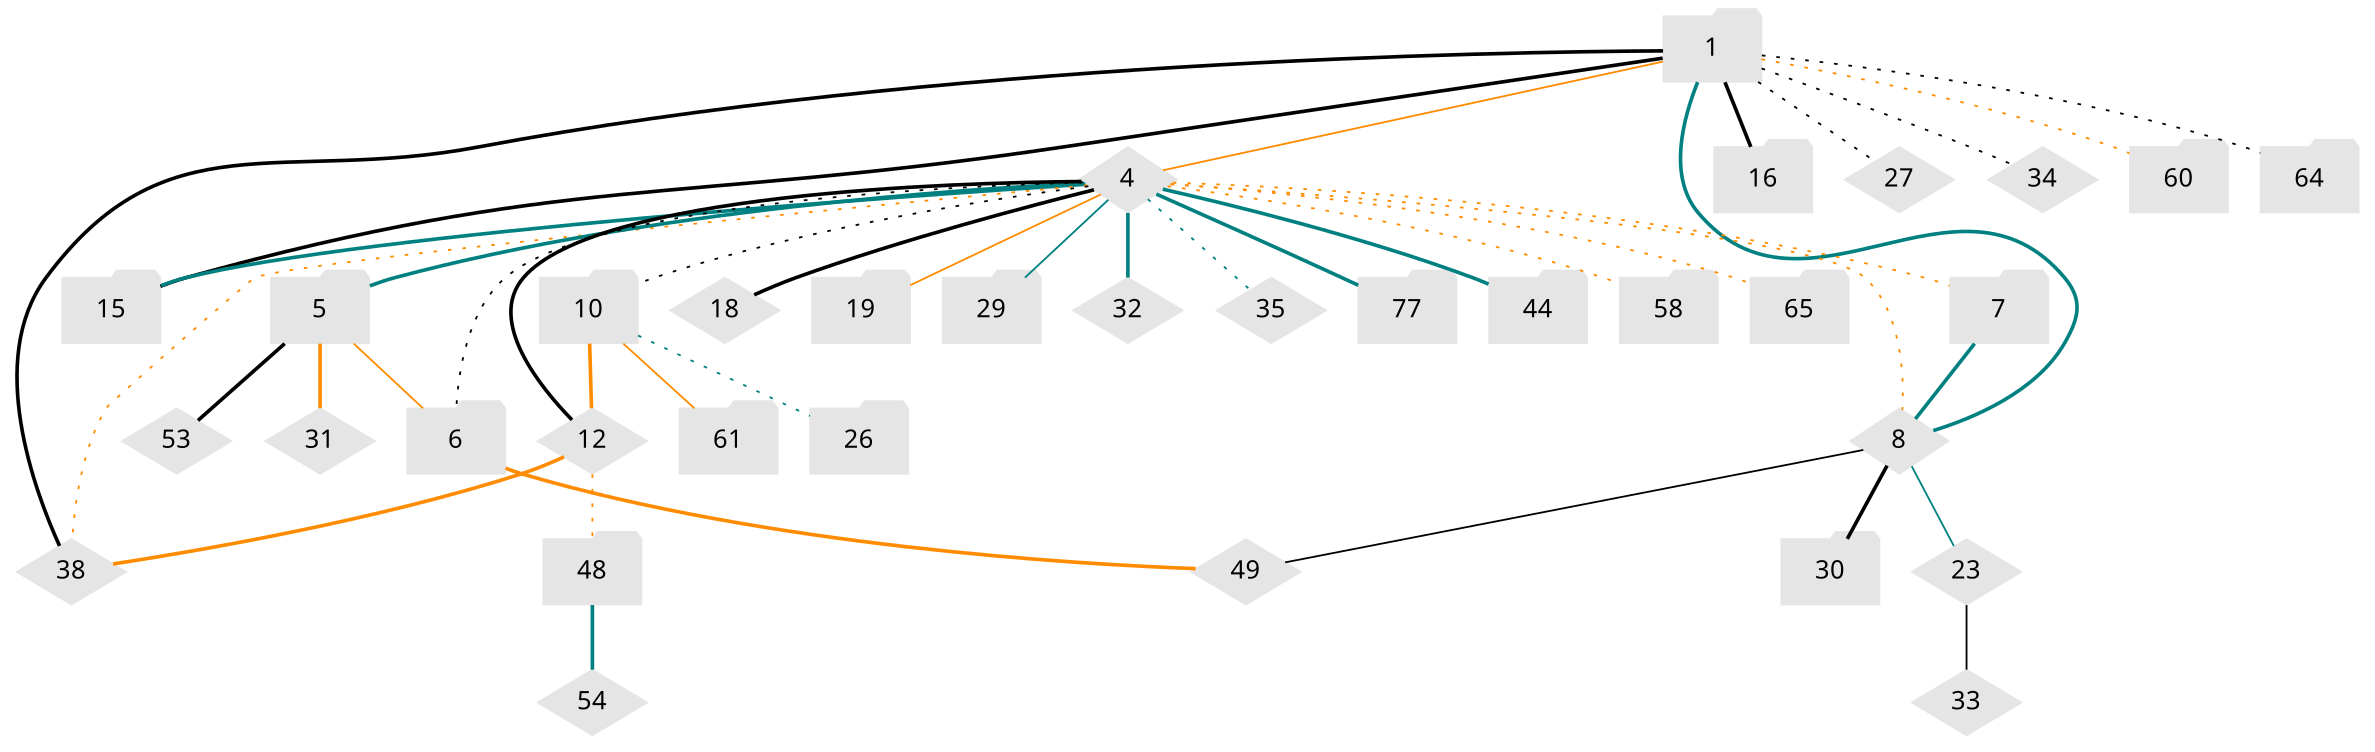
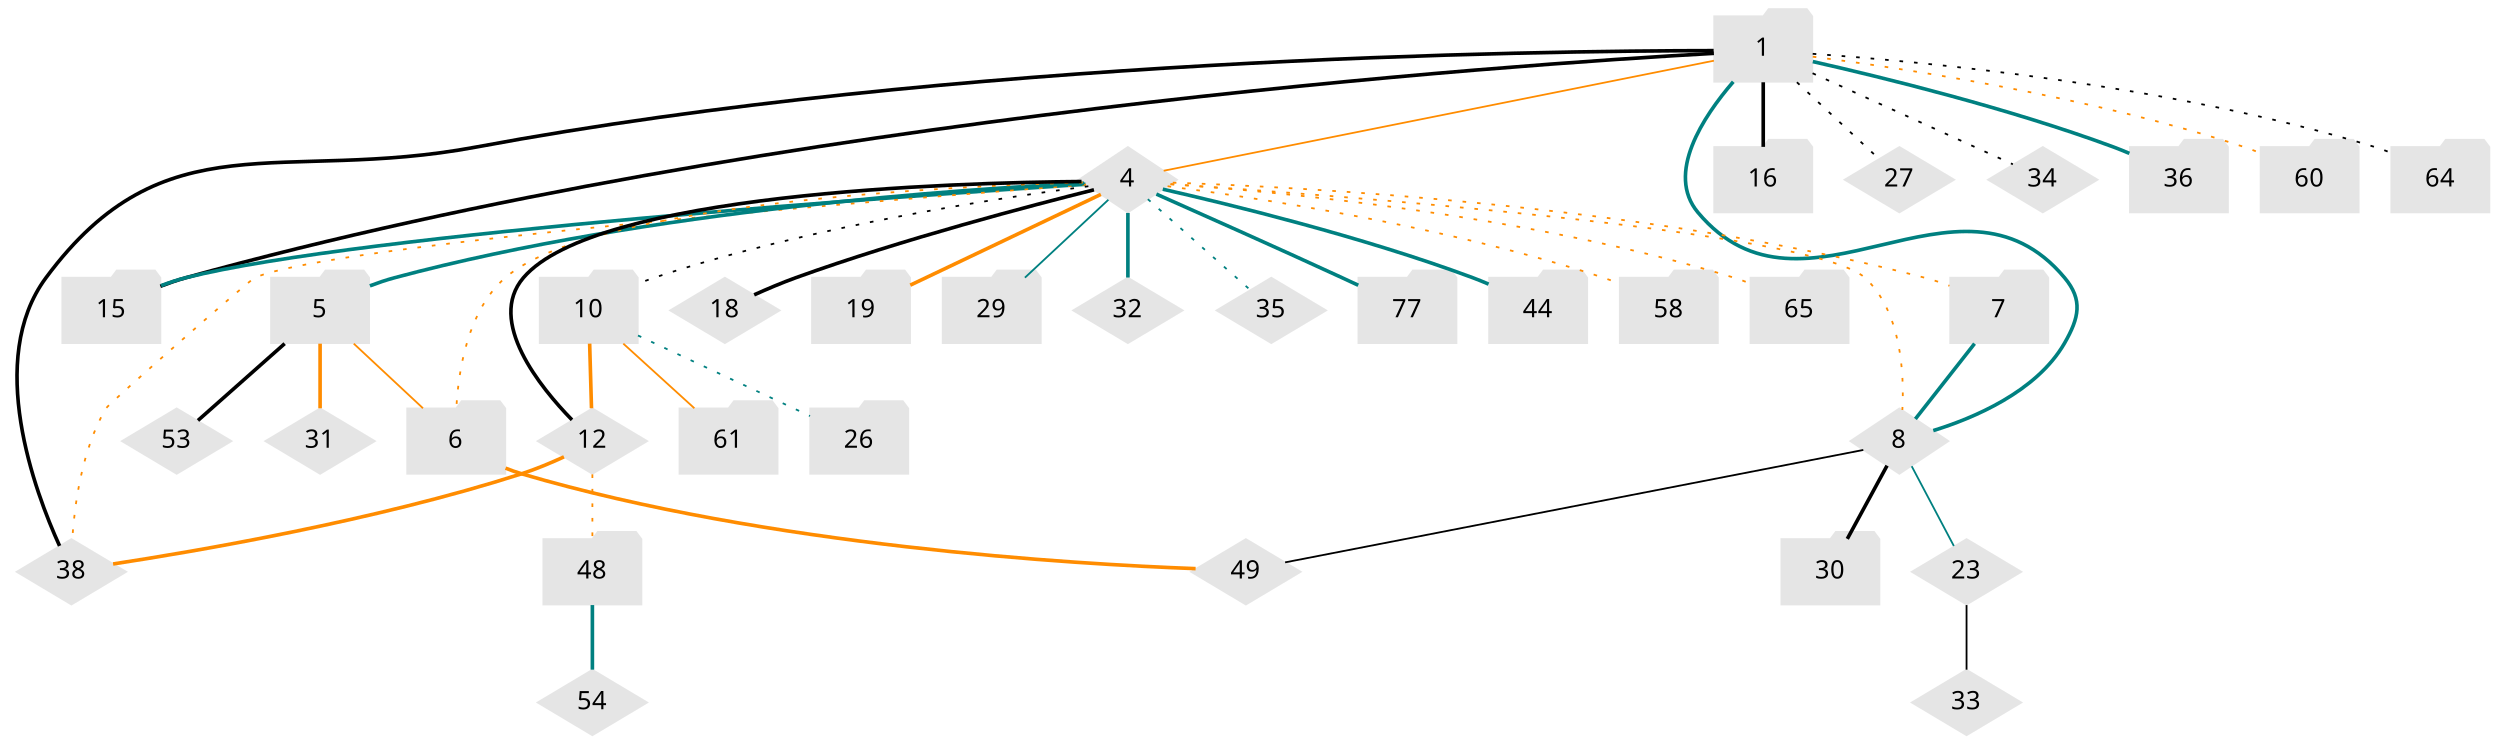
node "36": added
edge "4" -- "6": color black -> darkorange
edge "4" -- "19": style solid -> bold
